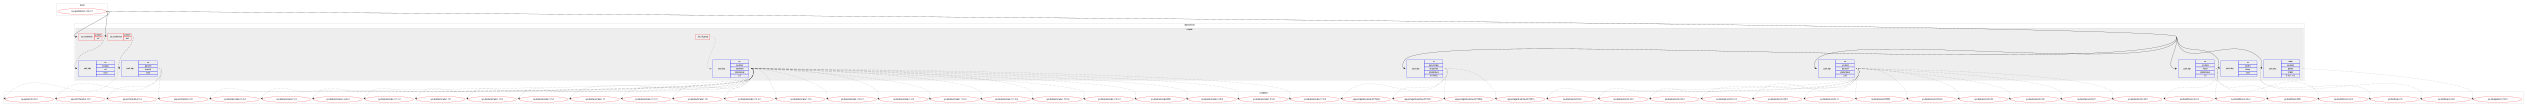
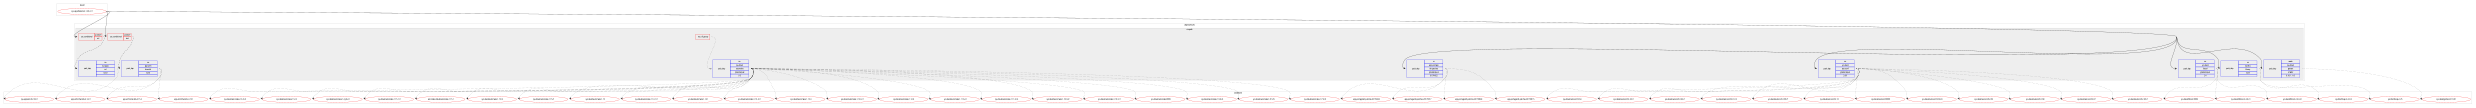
node "sys-devel/automake-1.15.1": label "sys-devel/automake-1.15.1" -> "automake-devel/automake-1.15.1"
node "sys-devel/libtool-2.4.6-r4": removed
